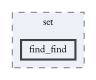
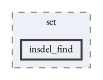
node "find_find": label "find_find" -> "insdel_find"
